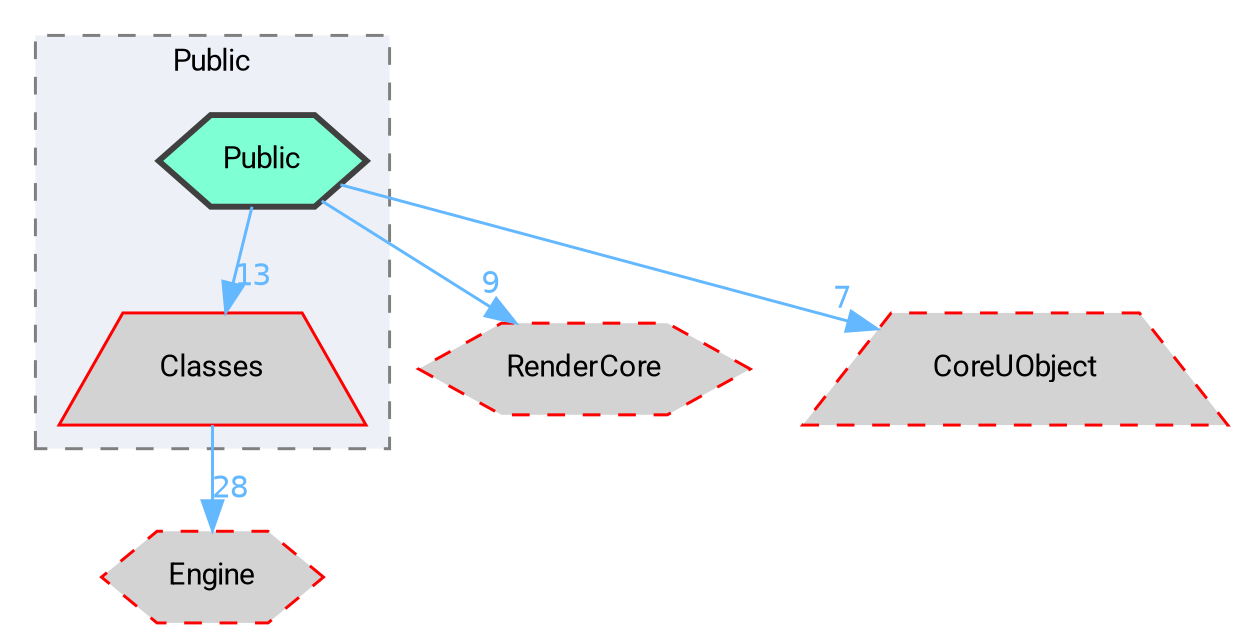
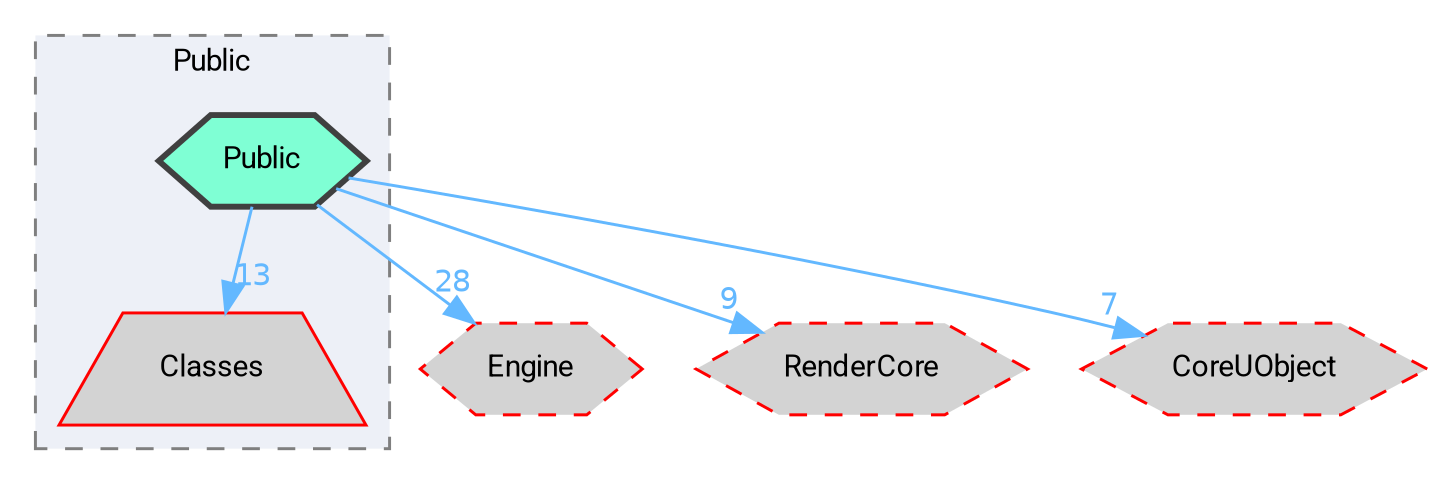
node "CoreUObject": shape trapezium -> hexagon
edge "Classes" -> "Engine": now "Public" -> "Engine"
